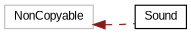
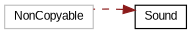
edge "Sound" -> "NonCopyable": reversed
